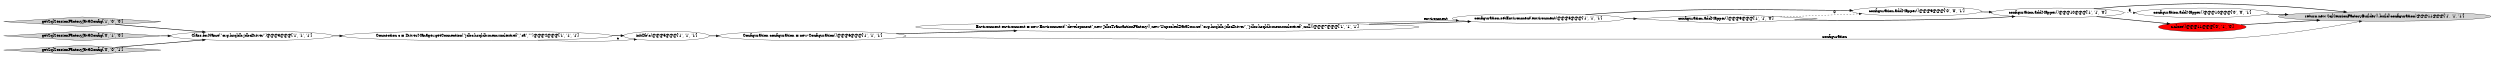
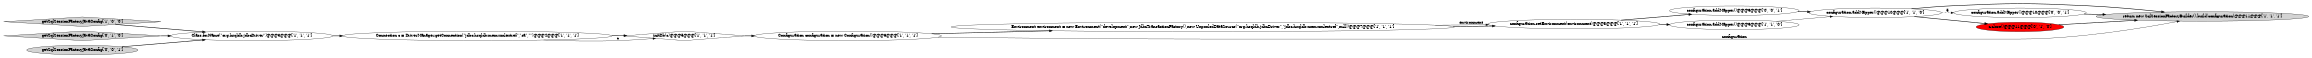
edge "configuration.addMapper()@@@9@@@['1', '1', '0']" -> "configuration.addMapper()@@@9@@@['0', '0', '1']": removed, label "0"
node "configuration.addMapper()@@@9@@@['1', '1', '0']": shape diamond -> ellipse
edge "configuration.addMapper()@@@9@@@['1', '1', '0']" -> "configuration.addMapper()@@@10@@@['1', '1', '0']": style bold -> solid
node "initDb(c)@@@5@@@['1', '1', '1']": shape ellipse -> diamond
node "getSqlSessionFactoryJavaConfig['0', '0', '1']": shape diamond -> ellipse
